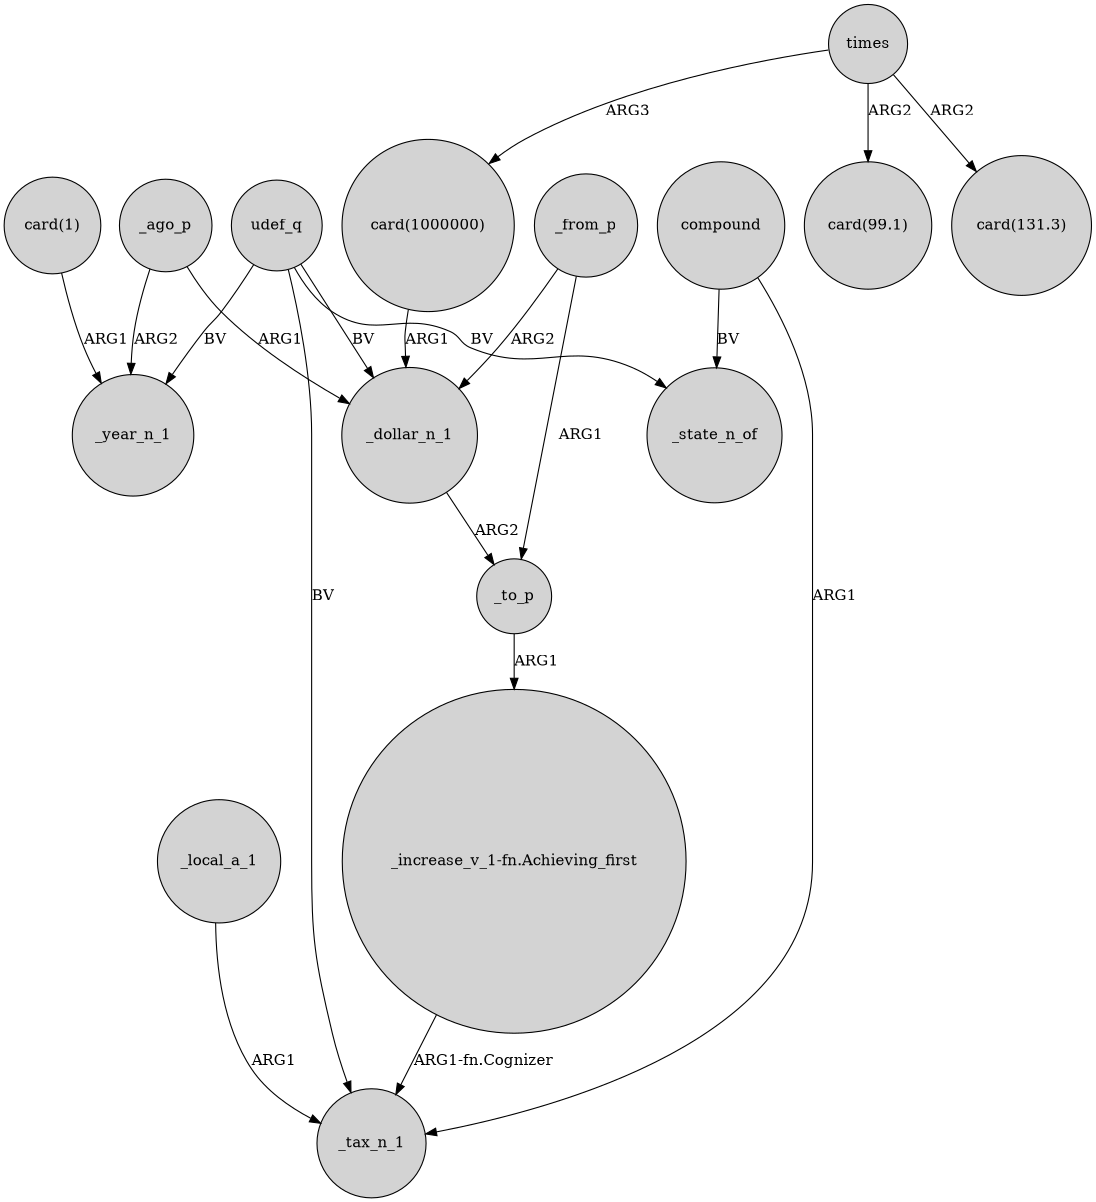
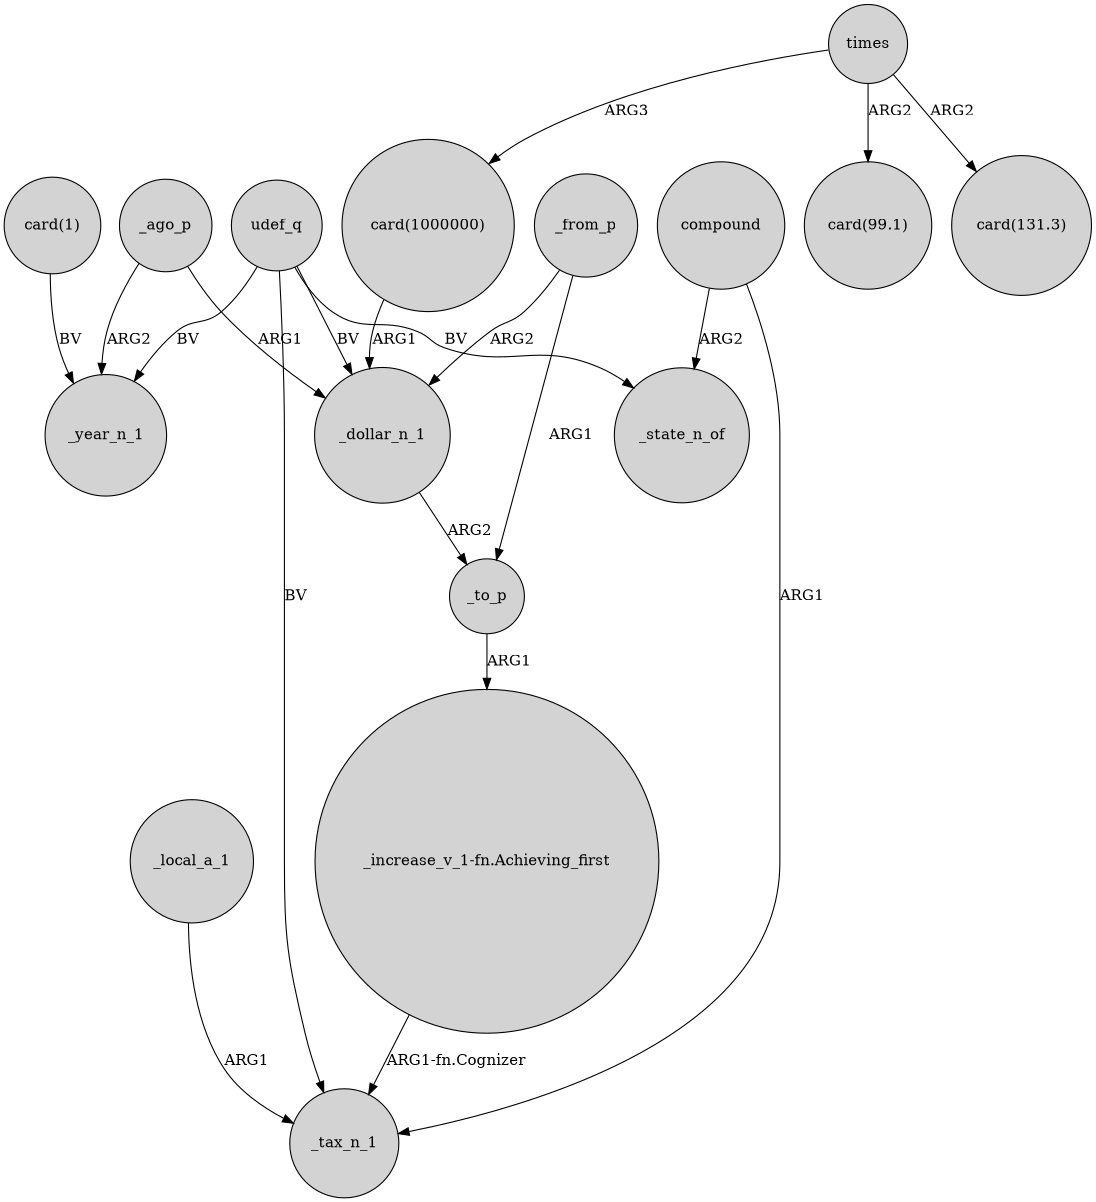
edge "card(1)" -> "_year_n_1": label "ARG1" -> "BV"
edge "compound" -> "_state_n_of": label "BV" -> "ARG2"
